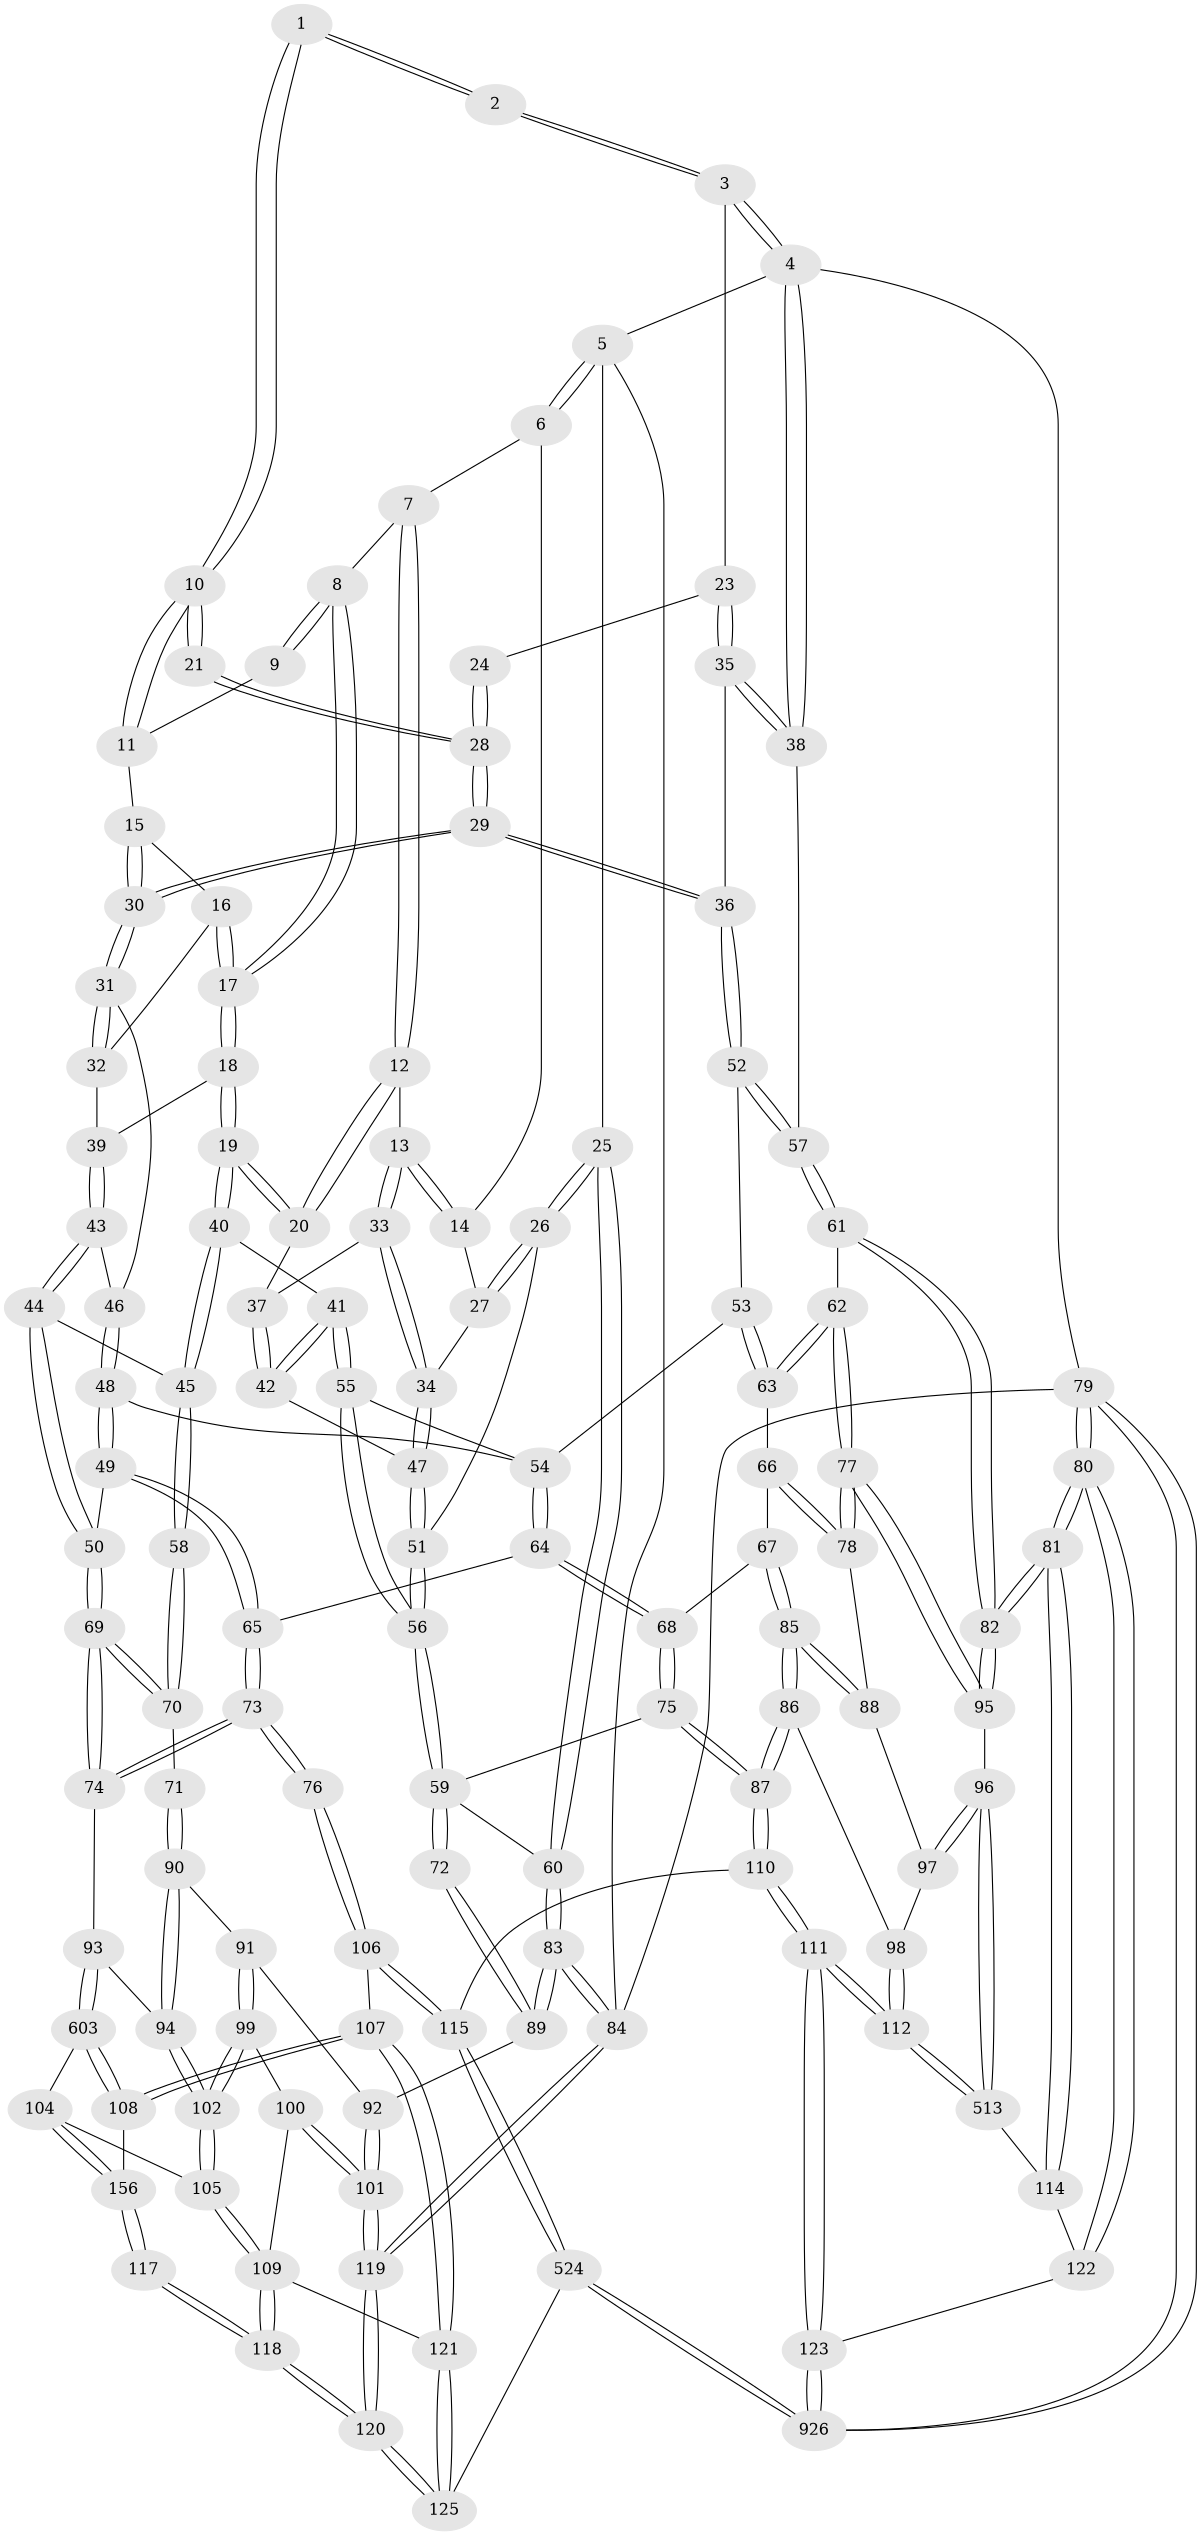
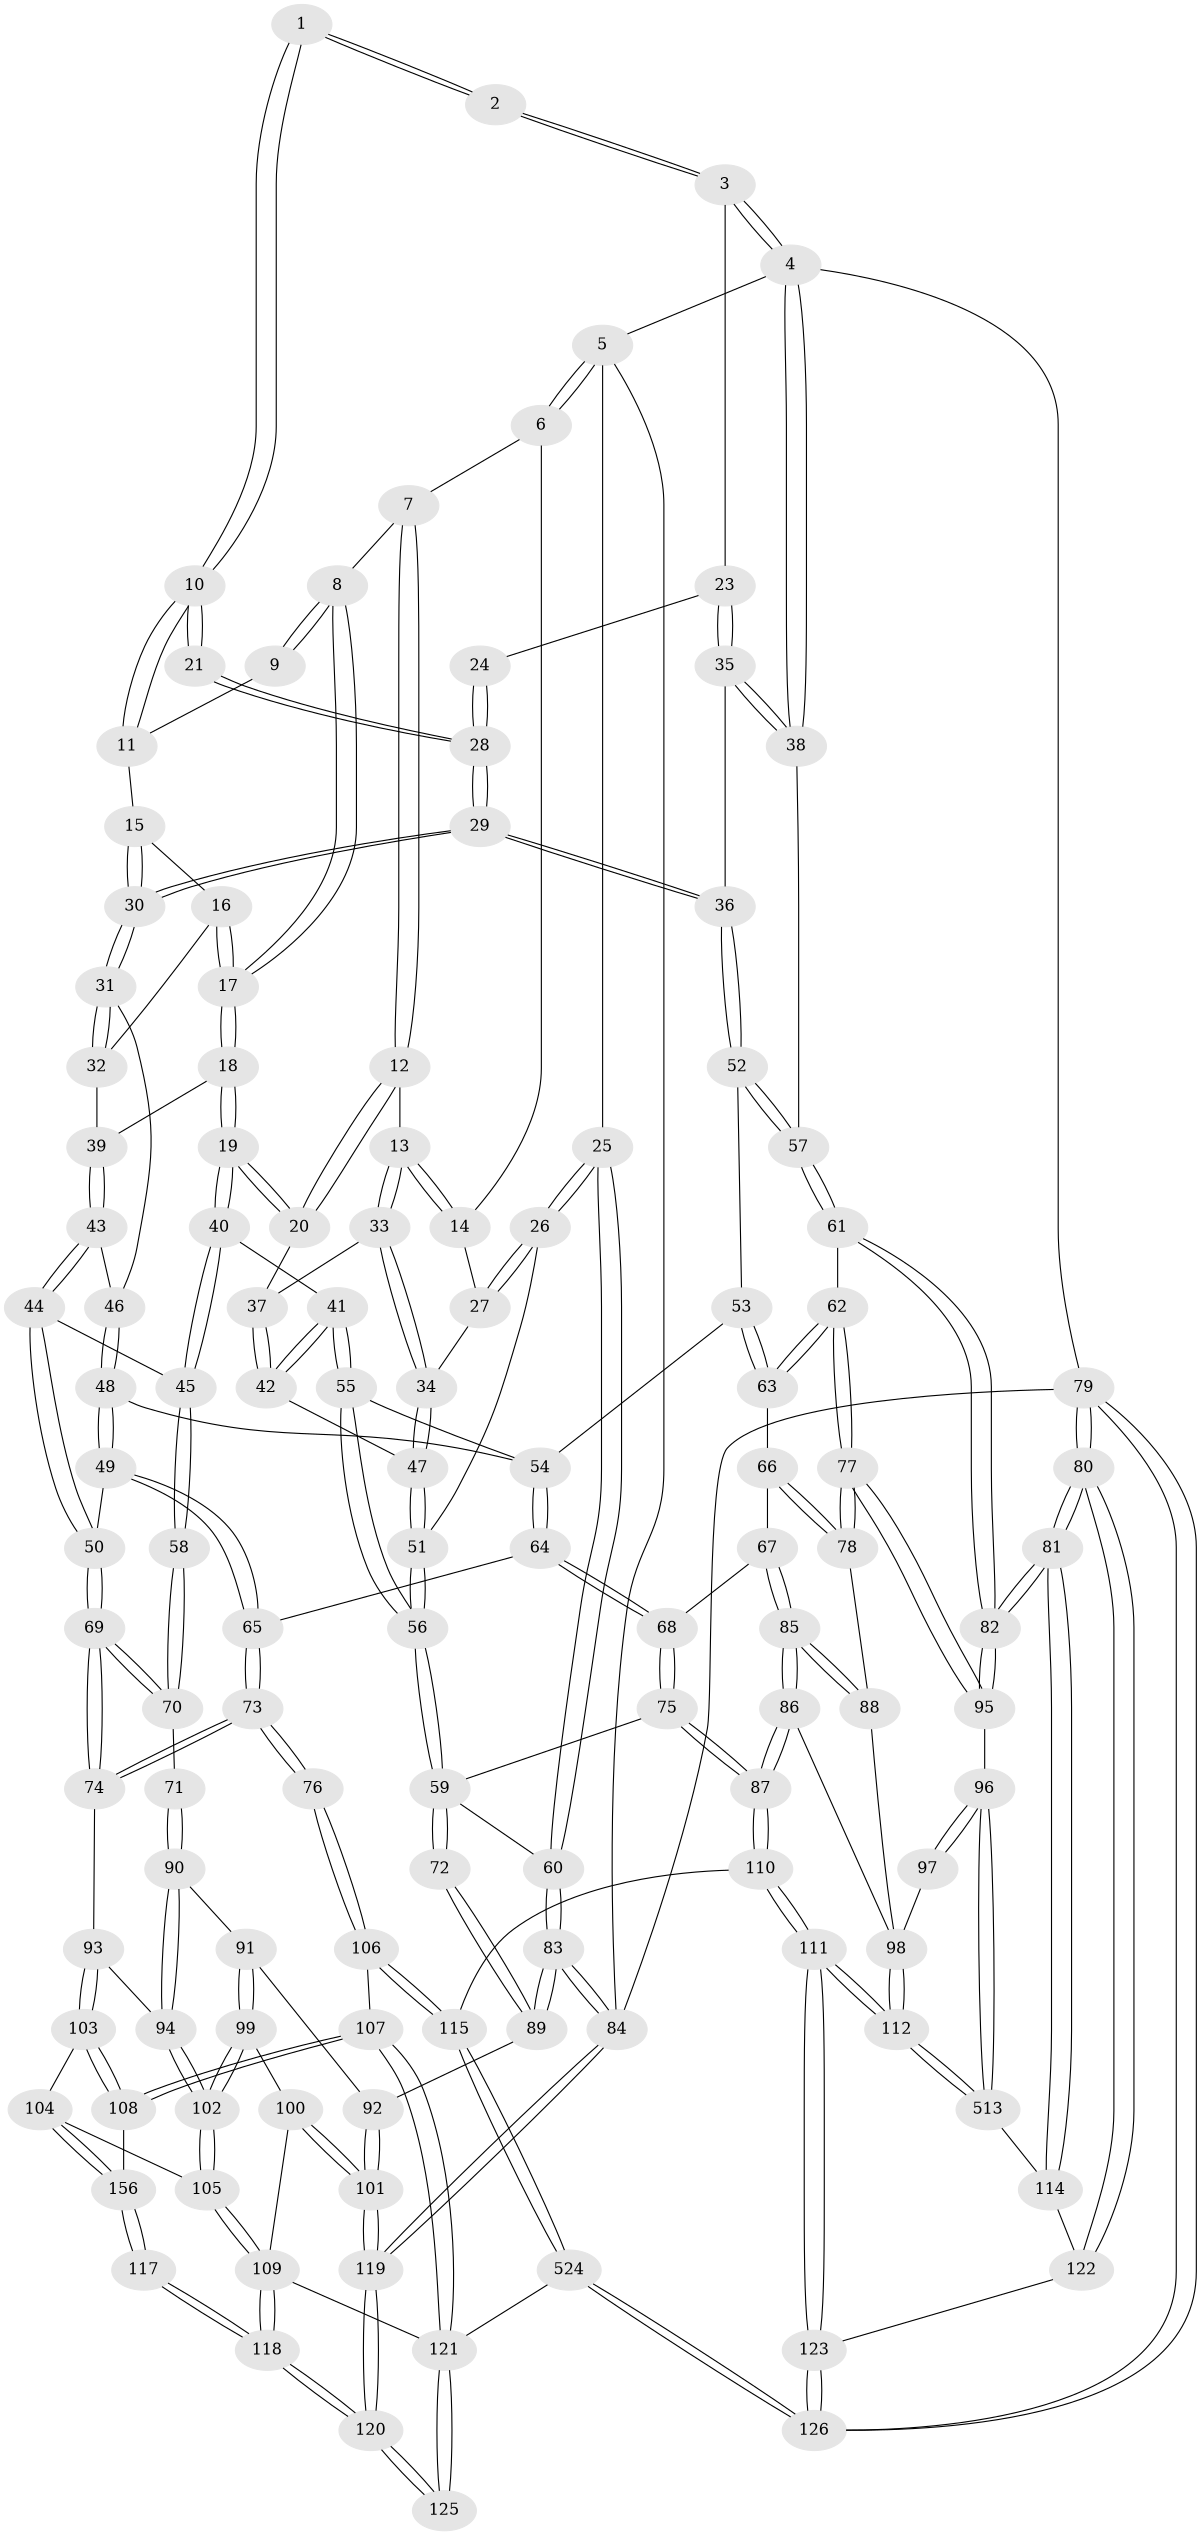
edge "88" -- "97": now "88" -- "98"
node "603": label "603" -> "103"
edge "524" -- "125": now "524" -- "121"
node "926": label "926" -> "126"
